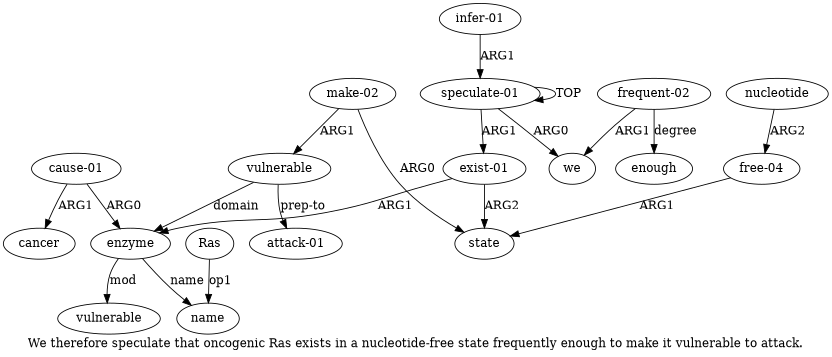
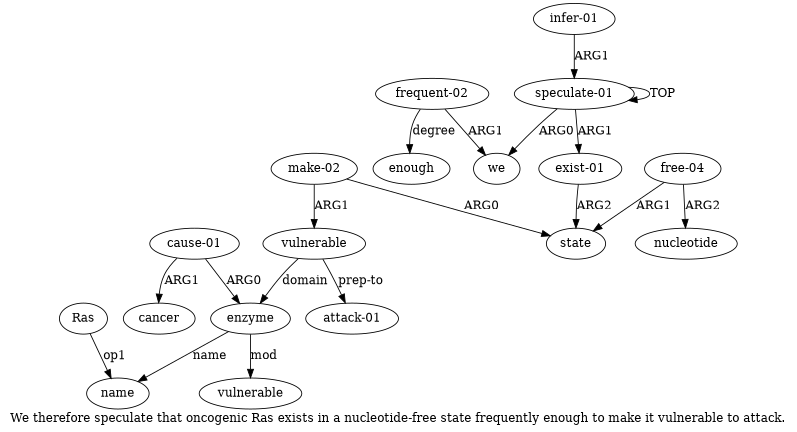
edge "nucleotide" -> "free-04": reversed
edge "exist-01" -> "enzyme": removed, label "ARG1"
